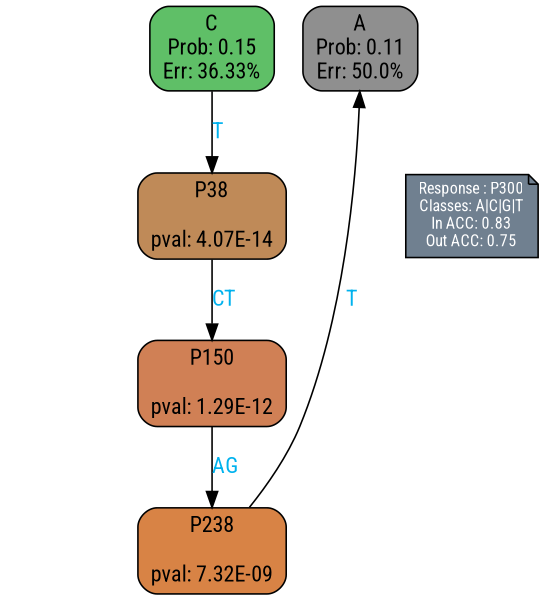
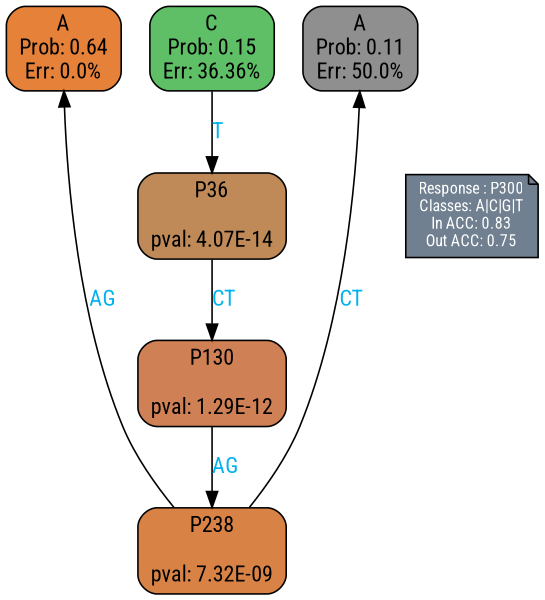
node "A Prob: 0.64 Err: 0.0%": added
node "C Prob: 0.15 Err: 36.33%": label "C Prob: 0.15 Err: 36.33%" -> "C Prob: 0.15 Err: 36.36%"
node "P38 pval: 4.07E-14": label "P38 pval: 4.07E-14" -> "P36 pval: 4.07E-14"
edge "P238 pval: 7.32E-09" -> "A Prob: 0.11 Err: 50.0%": label "T" -> "CT"
node "P150 pval: 1.29E-12": label "P150 pval: 1.29E-12" -> "P130 pval: 1.29E-12"
